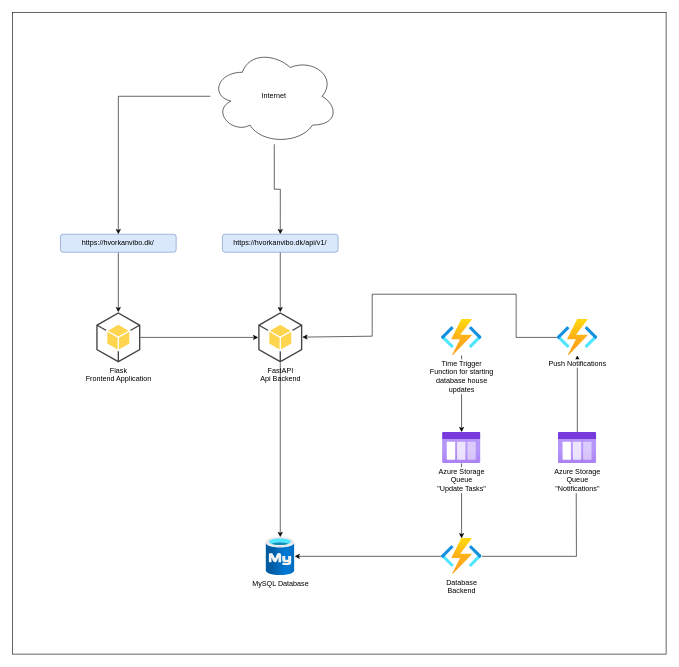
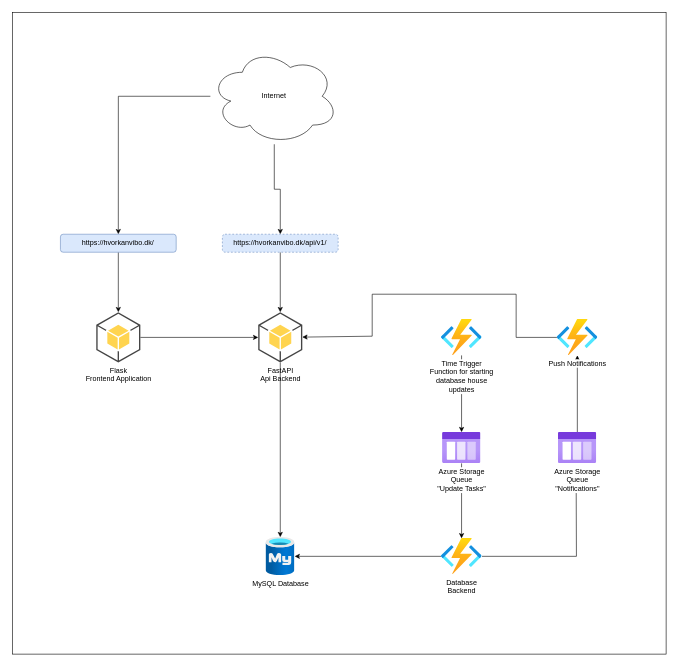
node "https://hvorkanvibo.dk/api/v1/": style solid -> dashed
